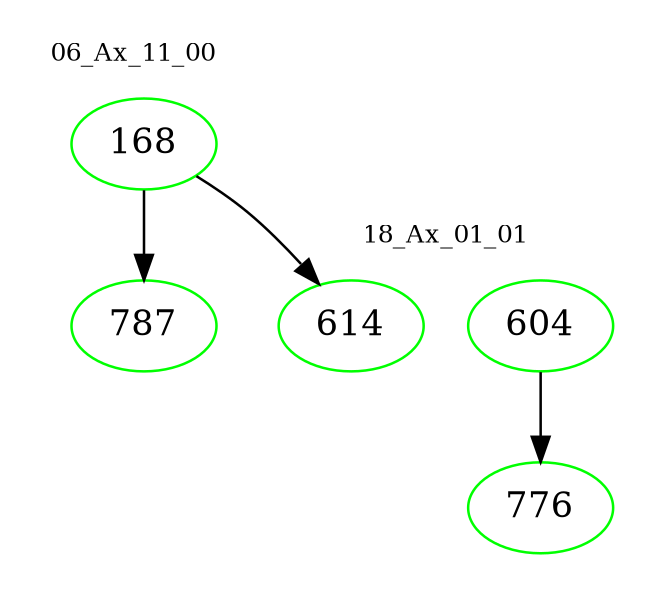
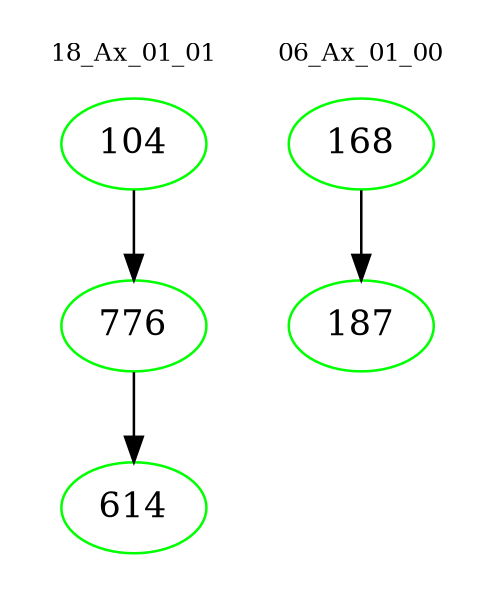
cluster "06_Ax_11_00": label "06_Ax_11_00" -> "06_Ax_01_00"
edge "168" -> "614": now "776" -> "614"
node "787": label "787" -> "187"
node "604": label "604" -> "104"
